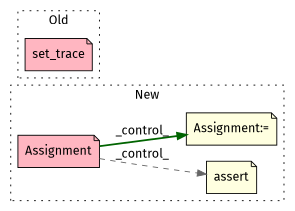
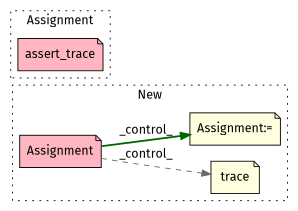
cluster "Old": label "Old" -> "Assignment"
node "set_trace": label "set_trace" -> "assert_trace"
node "assert": label "assert" -> "trace"
